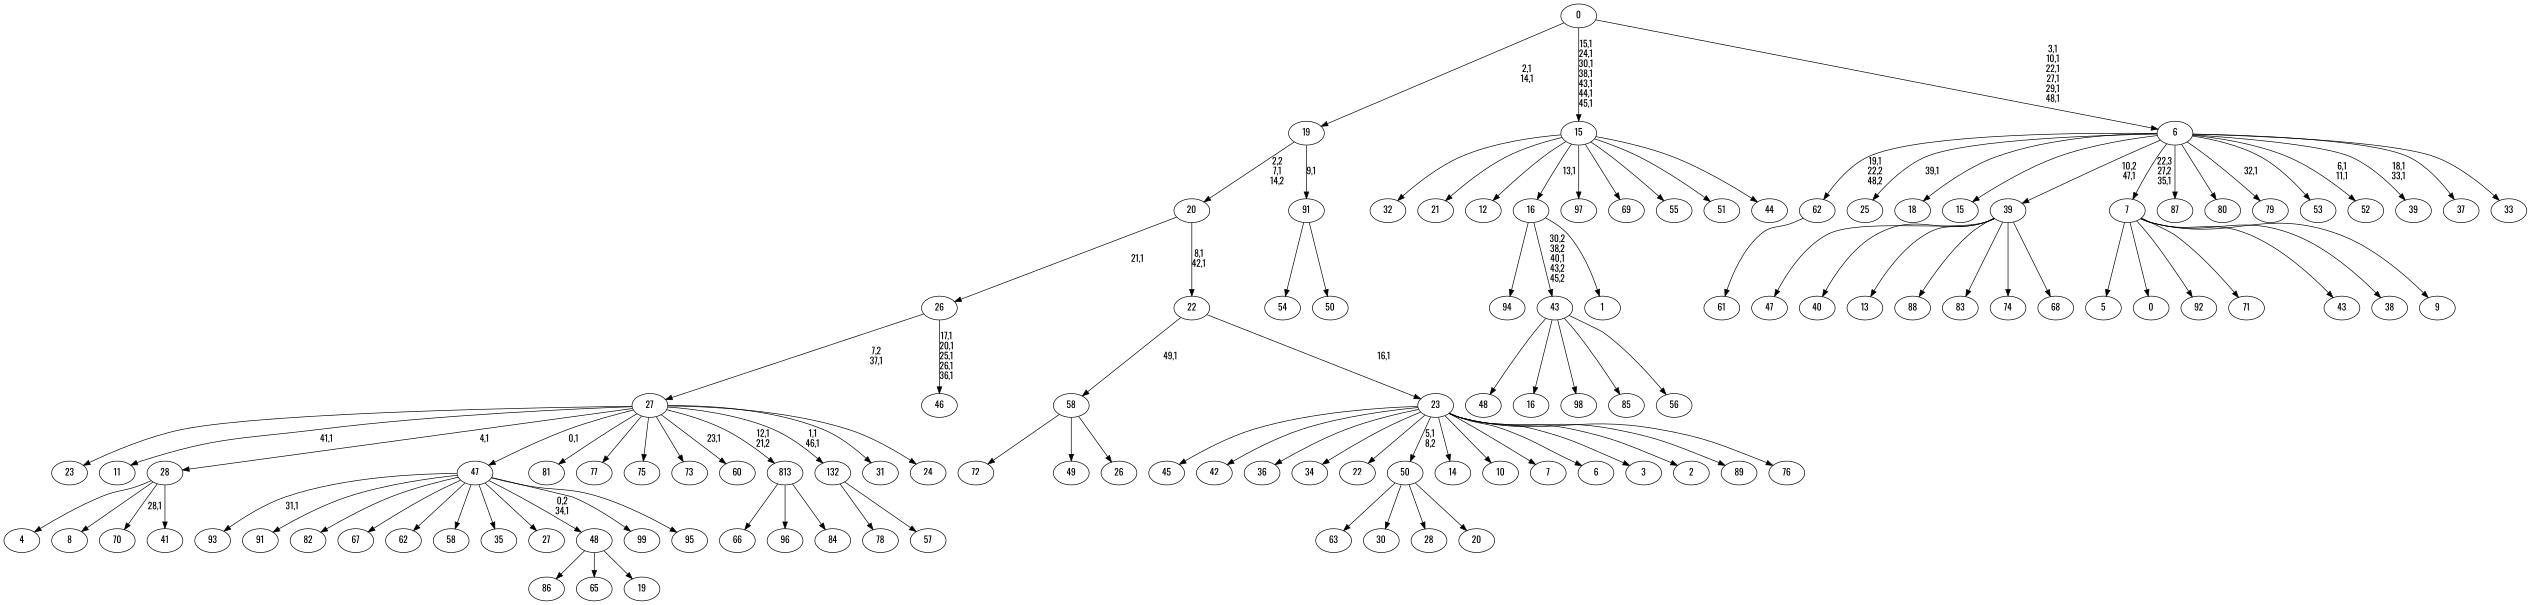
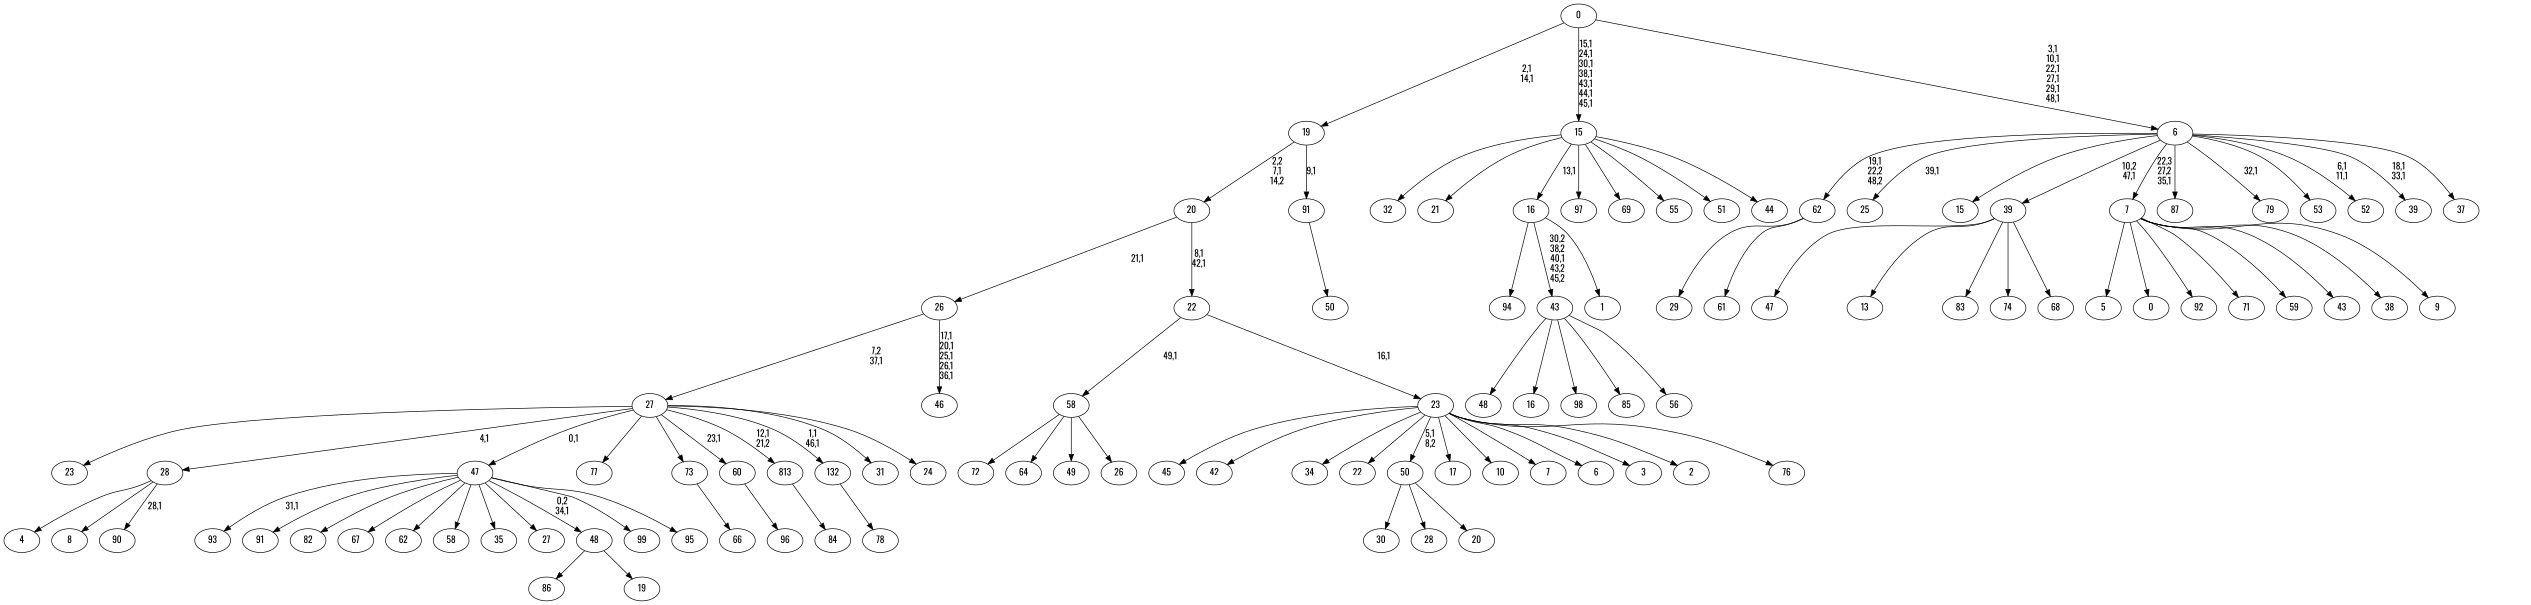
node "12": removed
node "18": removed
node "80": removed
node "33": removed
node "54": removed
node "29": added
node "40": removed
node "88": removed
node "59": added
node "11": removed
node "81": removed
node "75": removed
node "64": added
node "36": removed
node "14": label "14" -> "17"
node "89": removed
edge "813" -> "96": now "60" -> "96"
edge "813" -> "66": now "73" -> "66"
node "70": label "70" -> "90"
node "41": removed
node "57": removed
node "63": removed
node "65": removed
